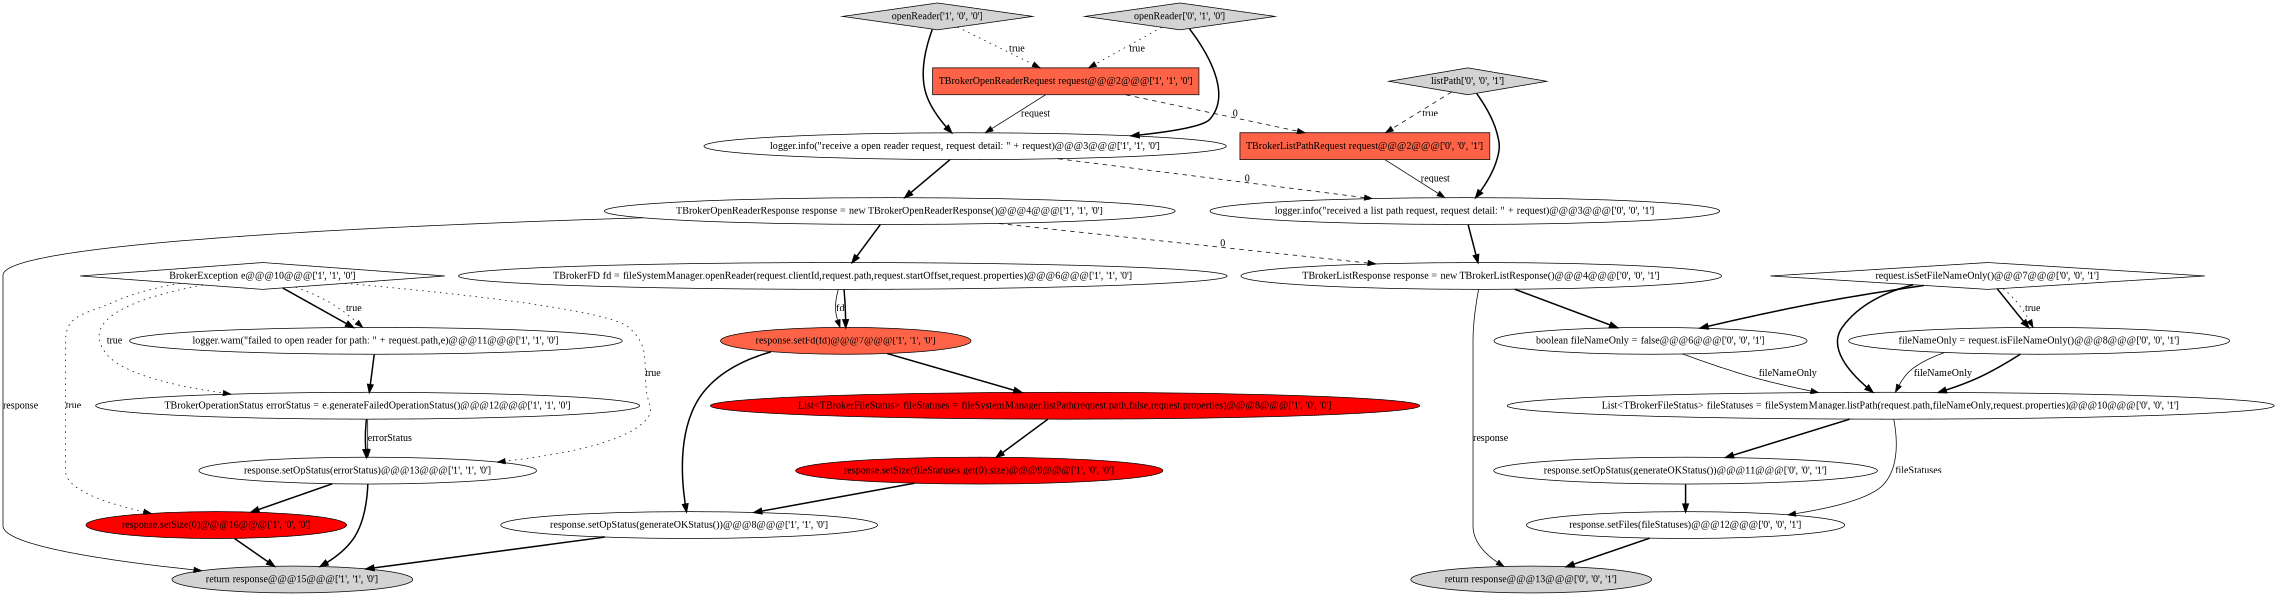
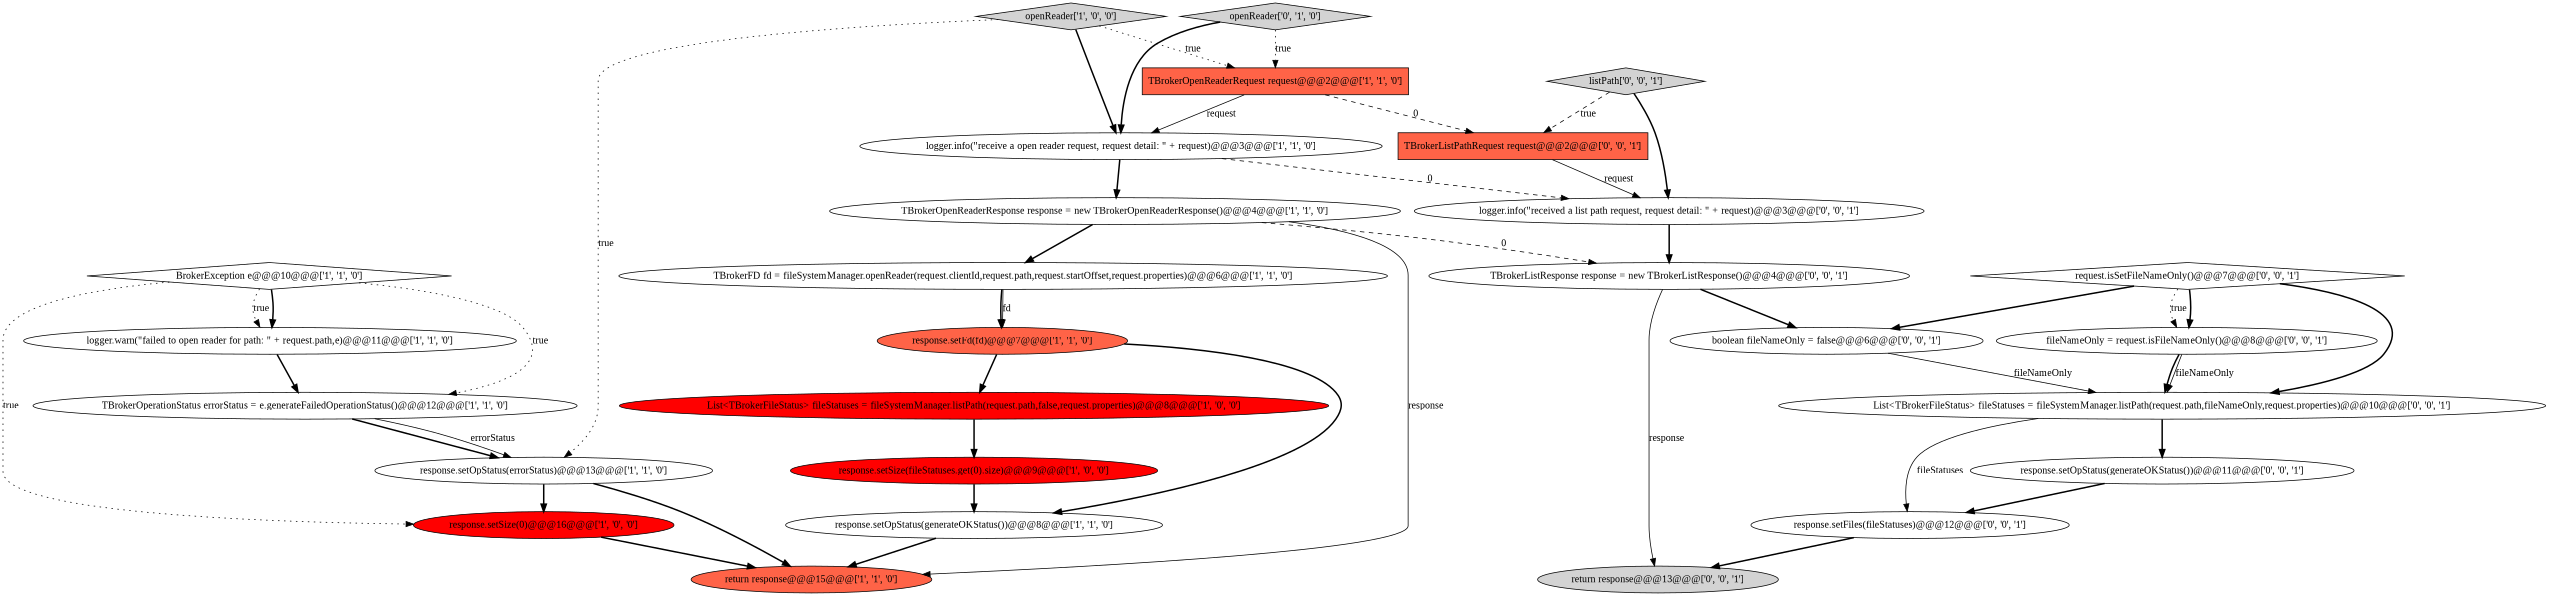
edge "BrokerException e@@@10@@@['1', '1', '0']" -> "response.setOpStatus(errorStatus)@@@13@@@['1', '1', '0']": now "openReader['1', '0', '0']" -> "response.setOpStatus(errorStatus)@@@13@@@['1', '1', '0']"
node "return response@@@15@@@['1', '1', '0']": fillcolor lightgray -> tomato
